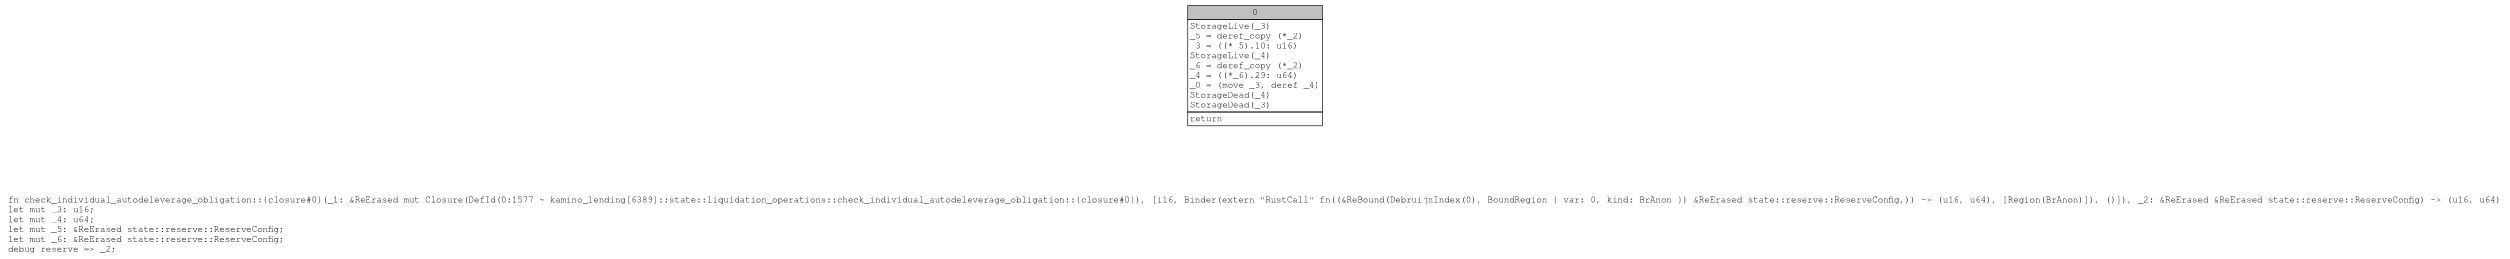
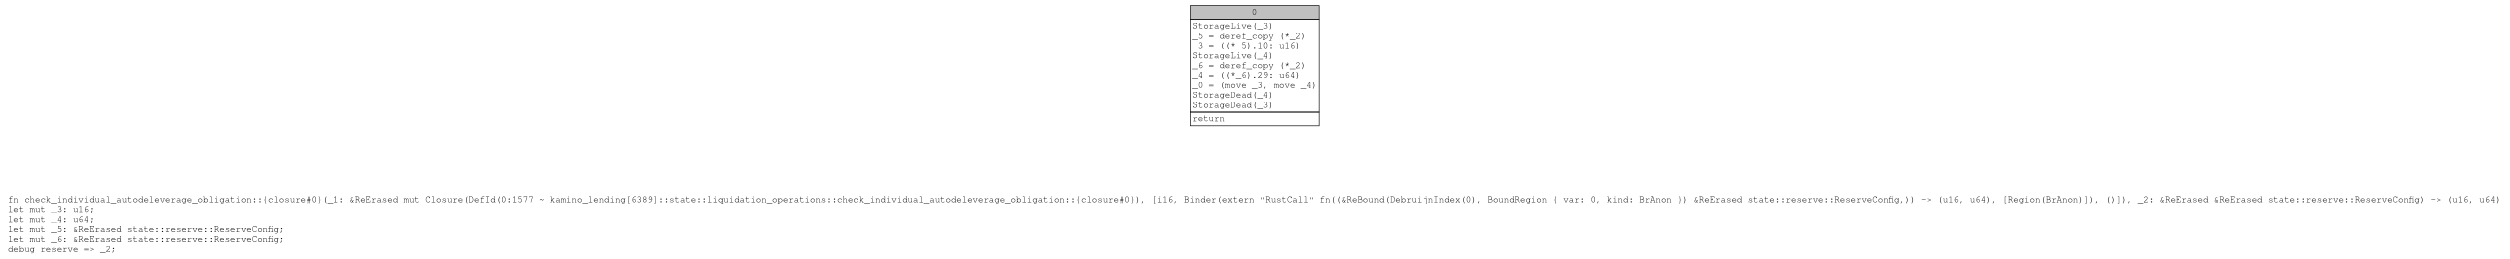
node "0": text "_0 = (move _3, deref _4)" -> "_0 = (move _3, move _4)"
